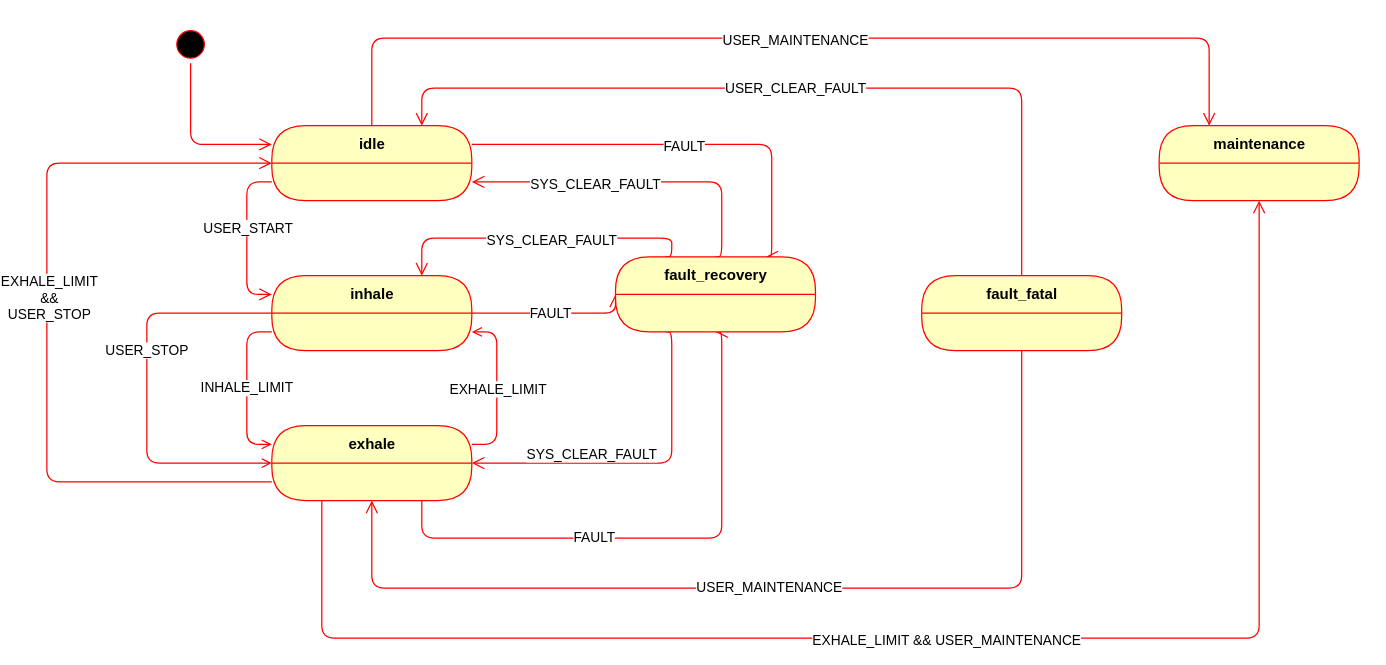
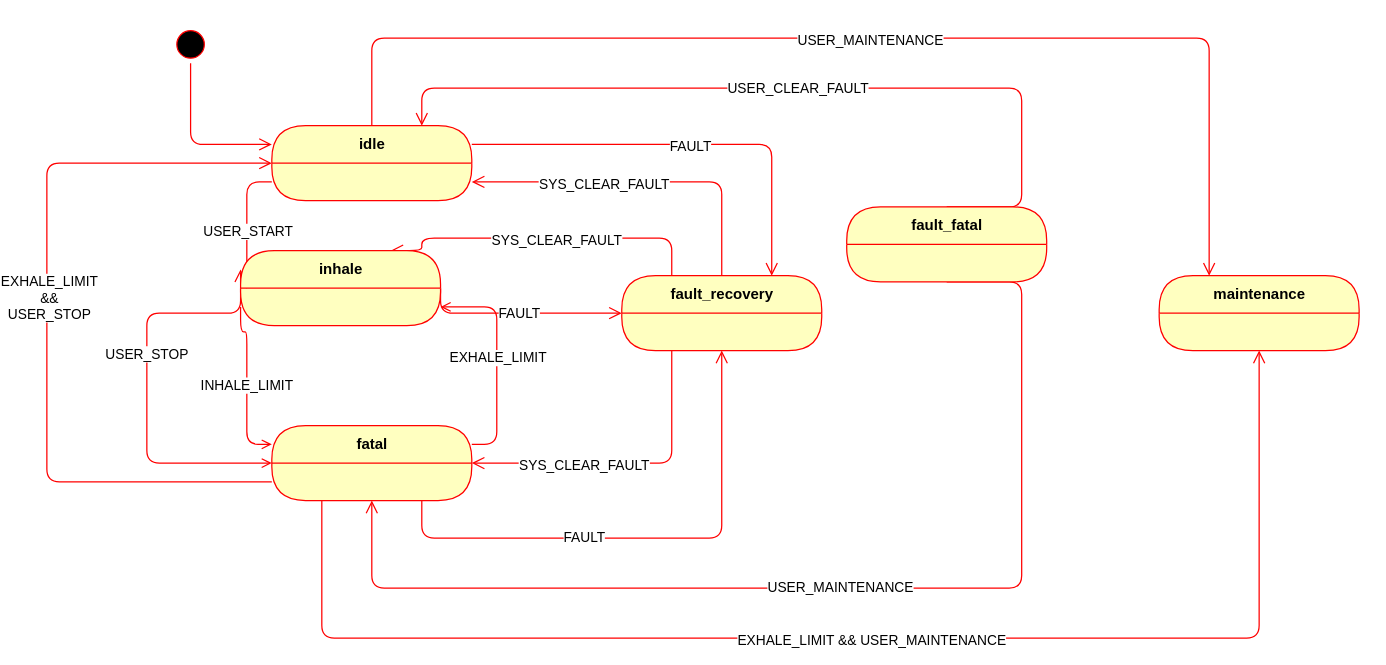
node "maintenance": moved (1259, 163) -> (1259, 313)
node "fault_recovery": moved (716, 294) -> (722, 313)
node "inhale": moved (372, 313) -> (341, 288)
node "fault_fatal": moved (1022, 313) -> (947, 244)
node "exhale": label "exhale" -> "fatal"
